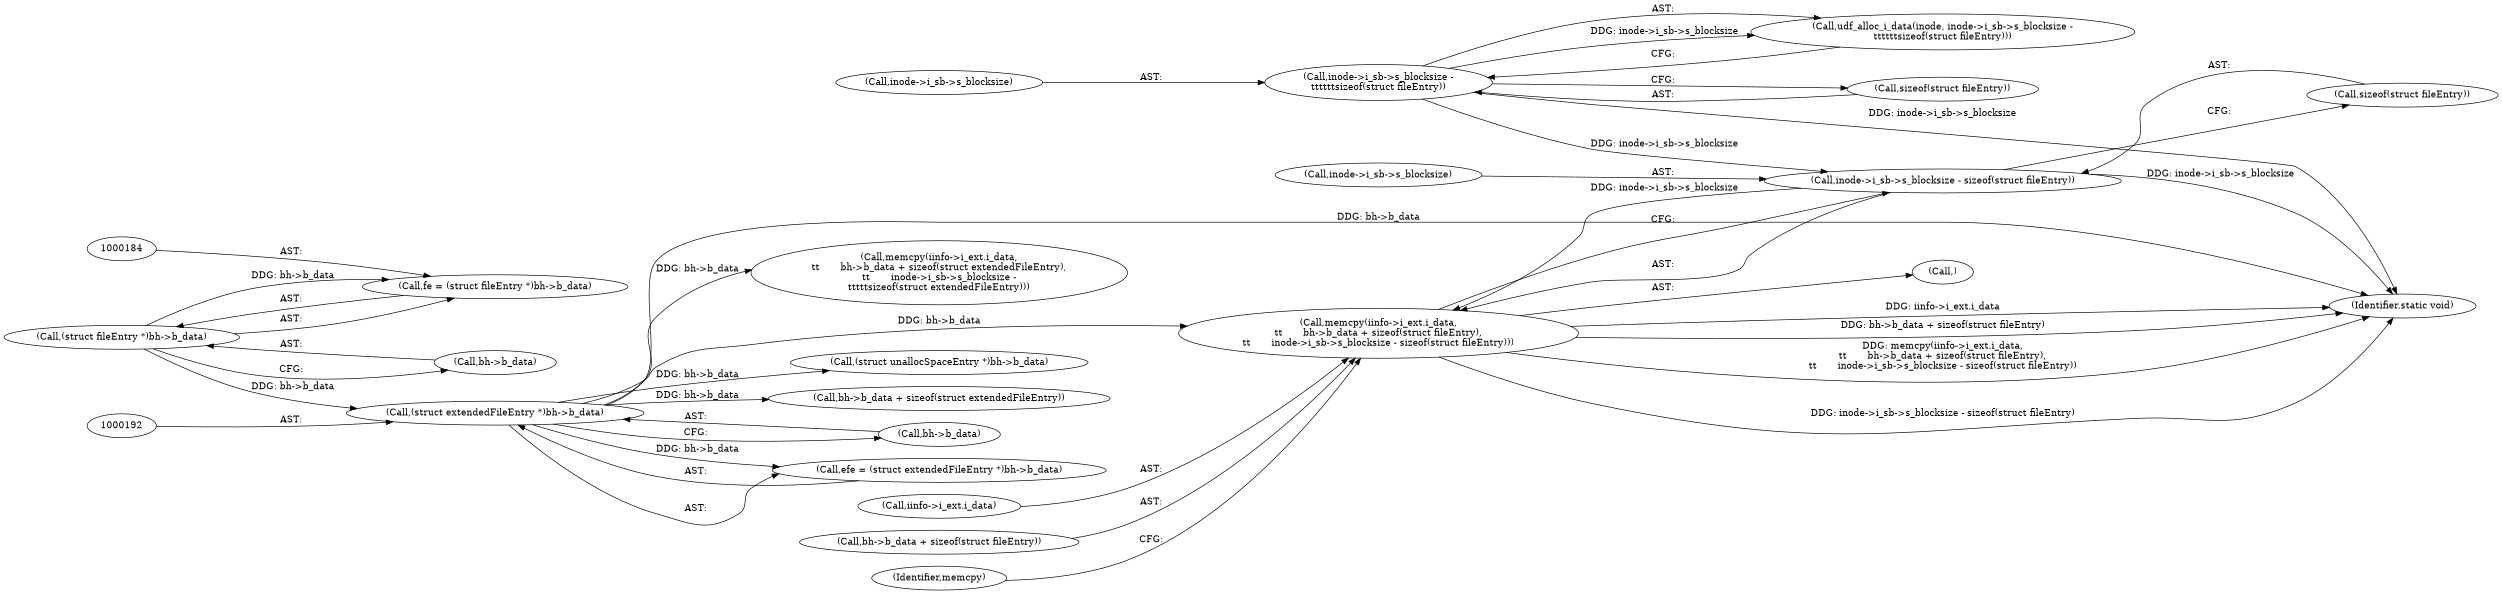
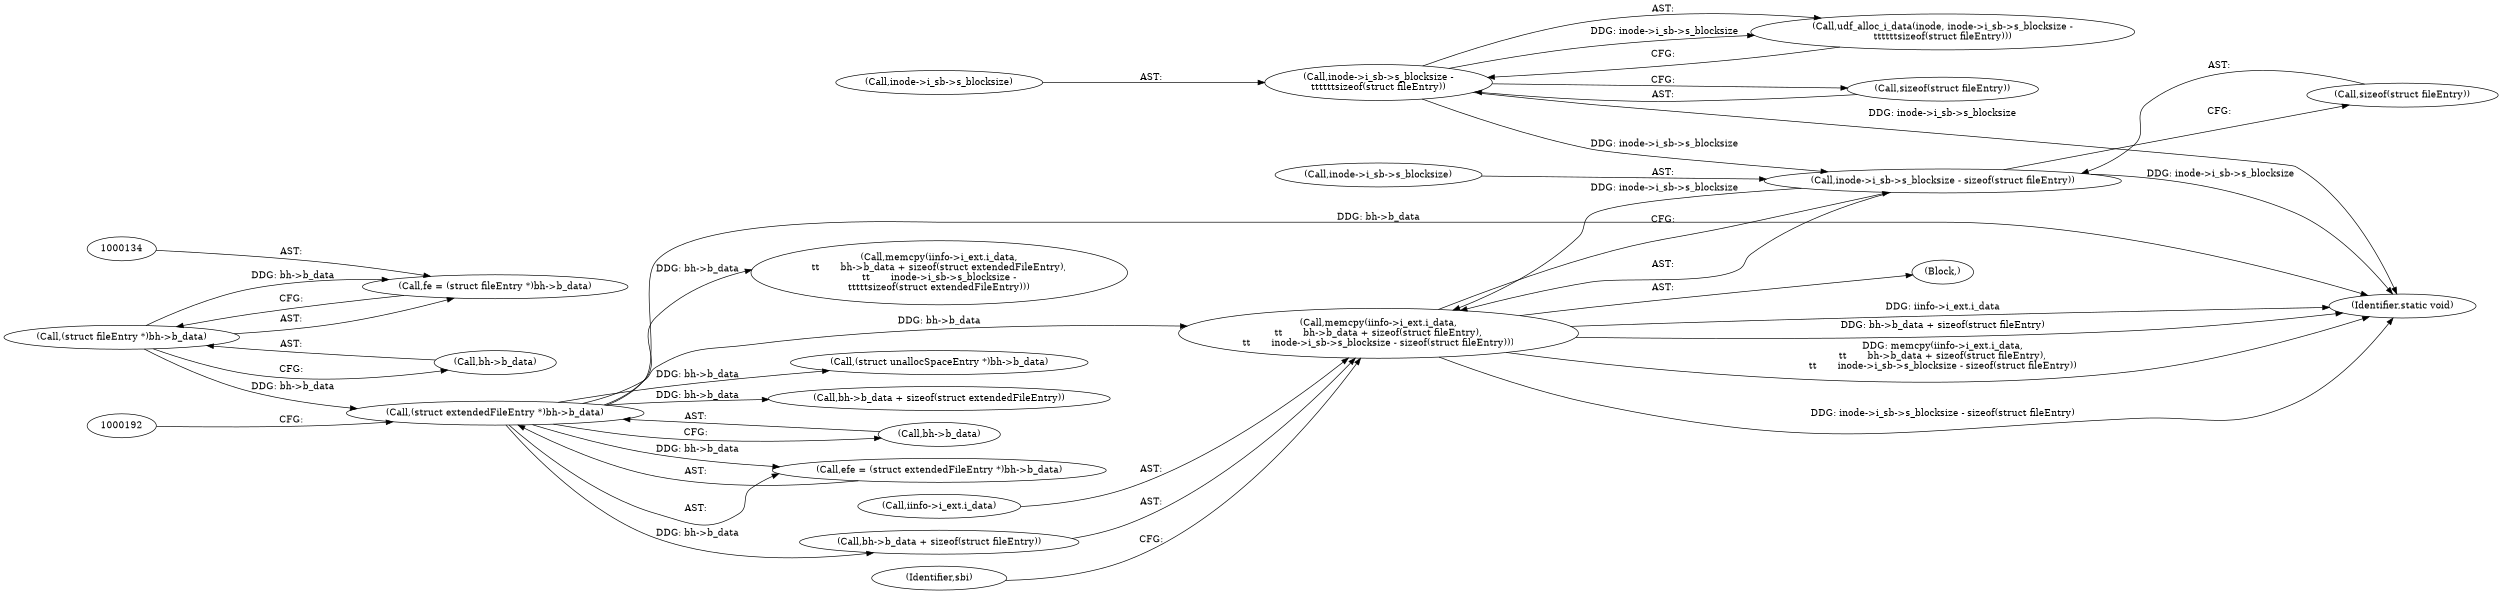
node "1000184": label "1000184" -> "1000134"
node "(Call,)": label "(Call,)" -> "(Block,)"
edge "(Call,fe = (struct fileEntry *)bh->b_data)" -> "(Call,(struct fileEntry *)bh->b_data)": label "AST: " -> "CFG: "
edge "1000192" -> "(Call,(struct extendedFileEntry *)bh->b_data)": label "AST: " -> "CFG: "
edge "(Call,(struct extendedFileEntry *)bh->b_data)" -> "(Call,bh->b_data + sizeof(struct fileEntry))": added, label "DDG: bh->b_data"
node "(Identifier,memcpy)": label "(Identifier,memcpy)" -> "(Identifier,sbi)"
